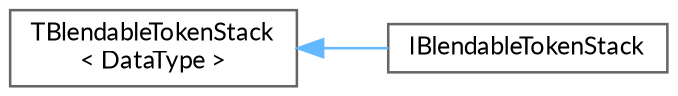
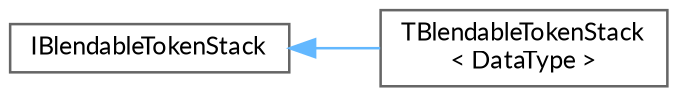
edge "IBlendableTokenStack" -> "TBlendableTokenStack < DataType >": reversed
